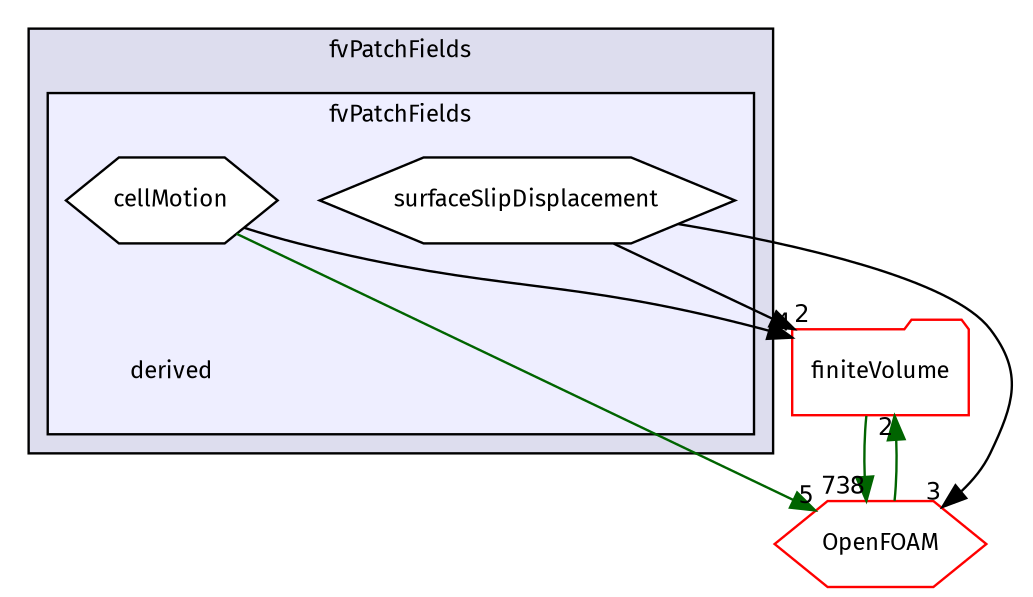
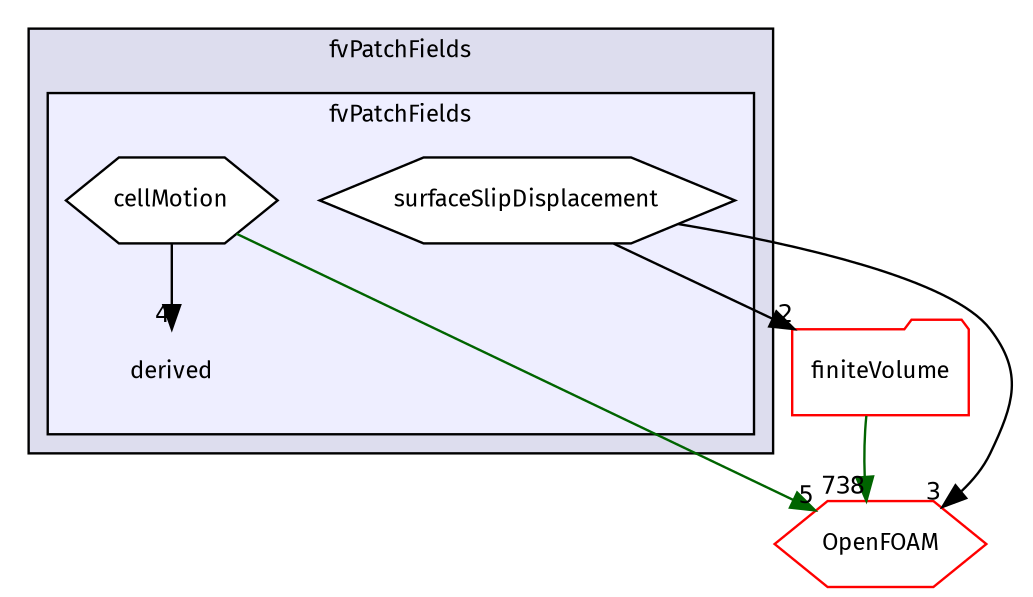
edge "cellMotion" -> "finiteVolume": now "cellMotion" -> "derived"
edge "OpenFOAM" -> "finiteVolume": removed
